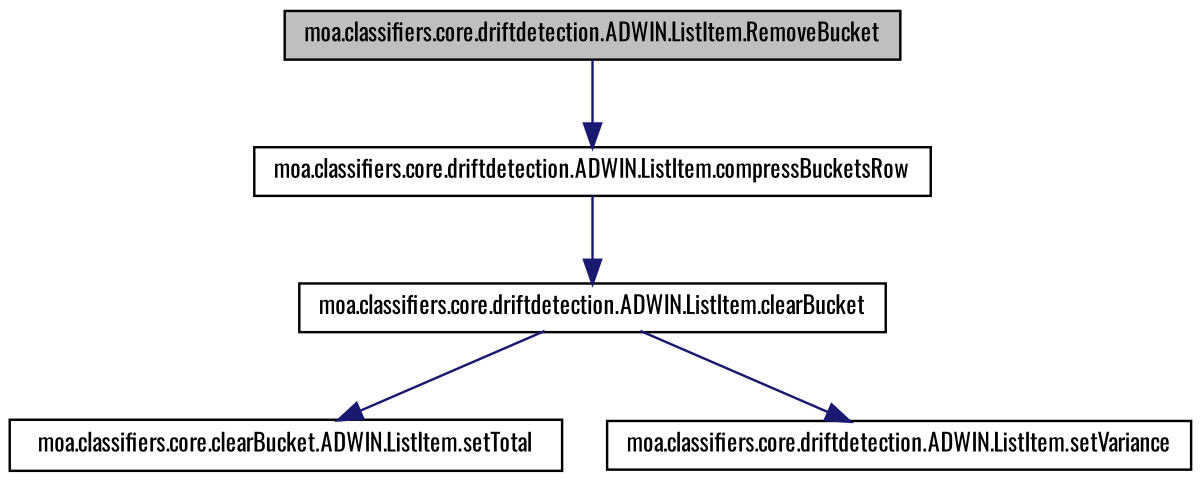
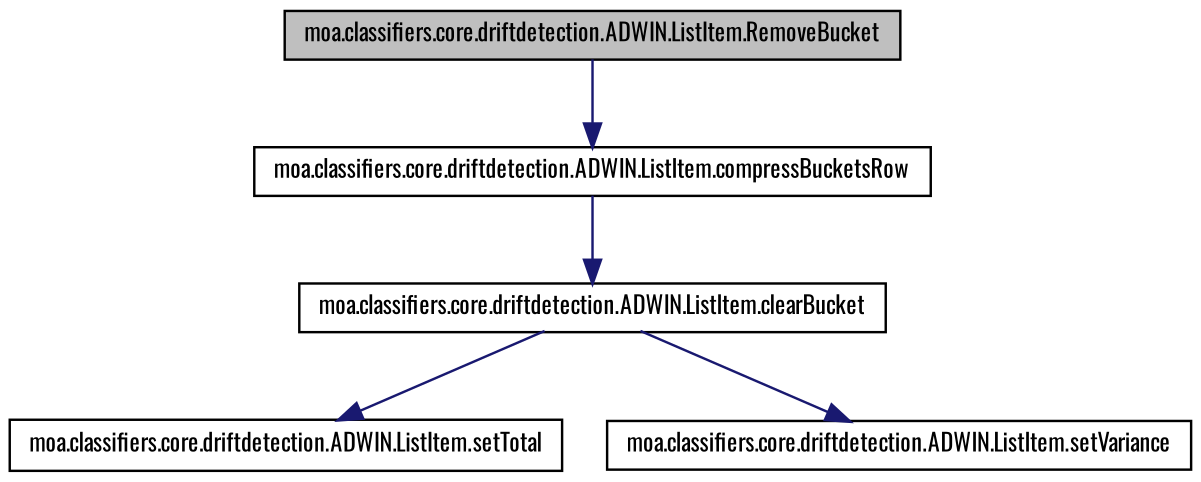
node "moa.classifiers.core.clearBucket.ADWIN.ListItem.setTotal": label "moa.classifiers.core.clearBucket.ADWIN.ListItem.setTotal" -> "moa.classifiers.core.driftdetection.ADWIN.ListItem.setTotal"
